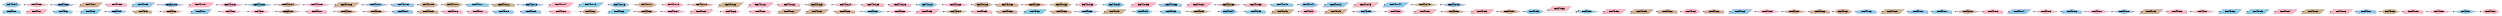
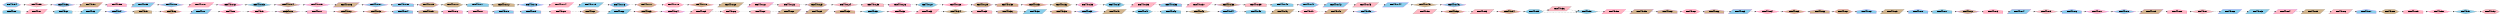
node "test427_100": label "test427_100" -> "test447_100"
node "test447_50": removed
